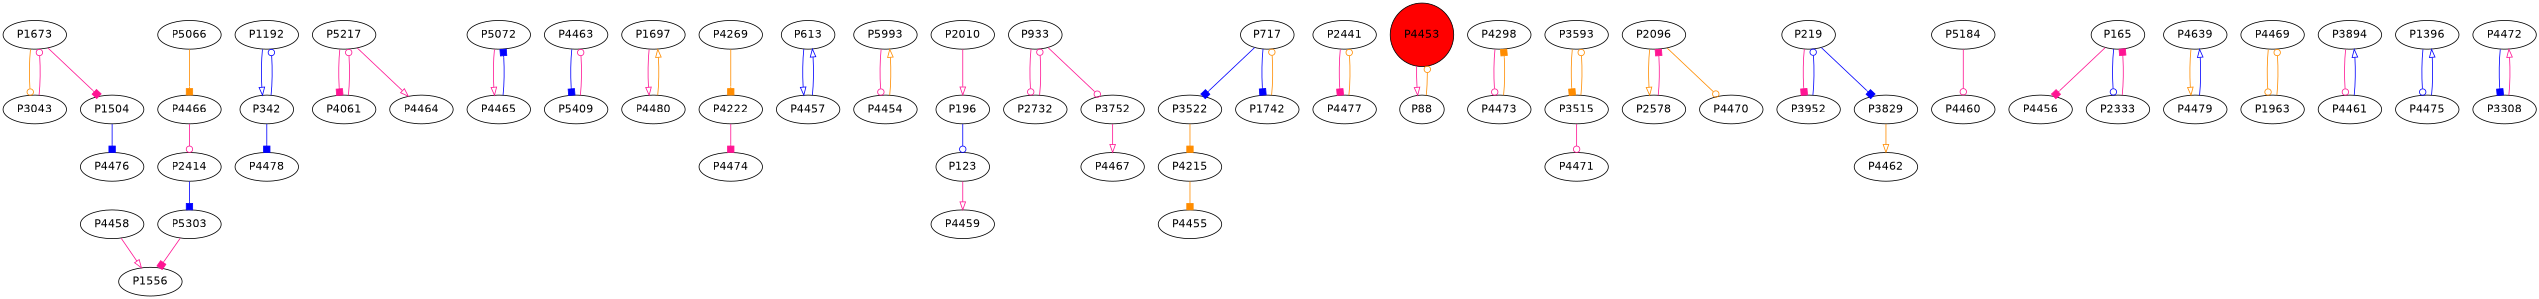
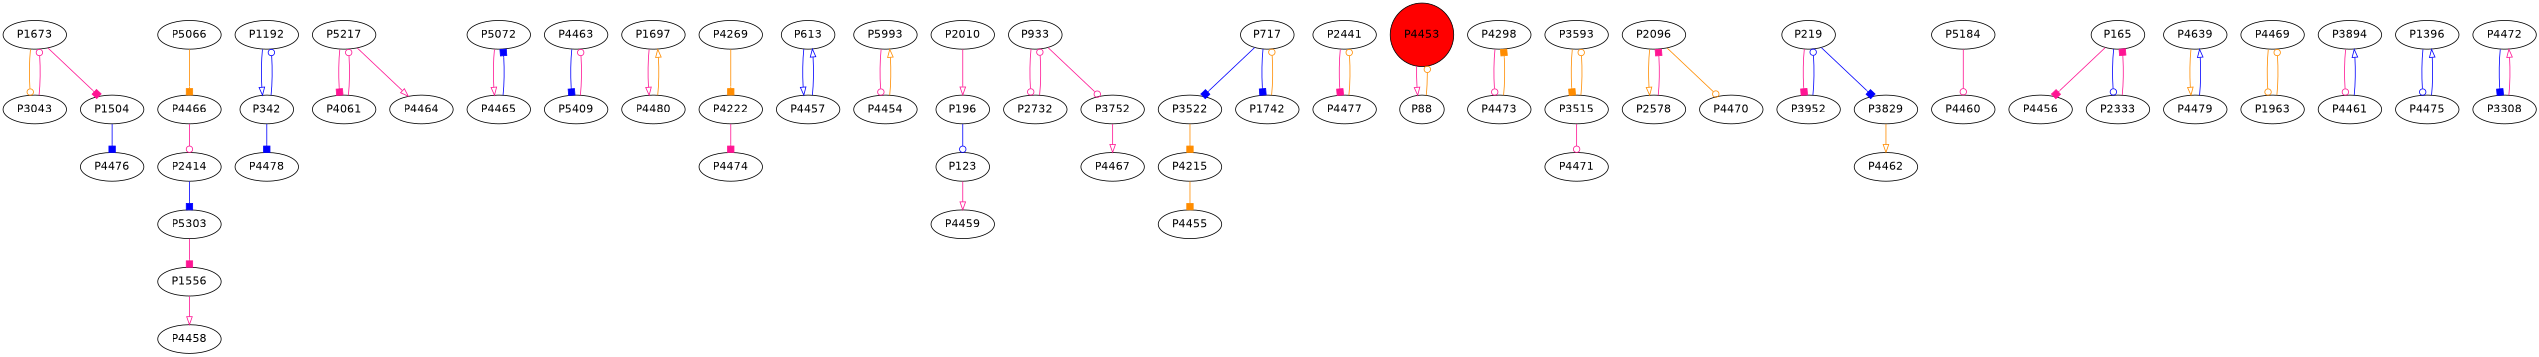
edge "P4458" -> "P1556": reversed
